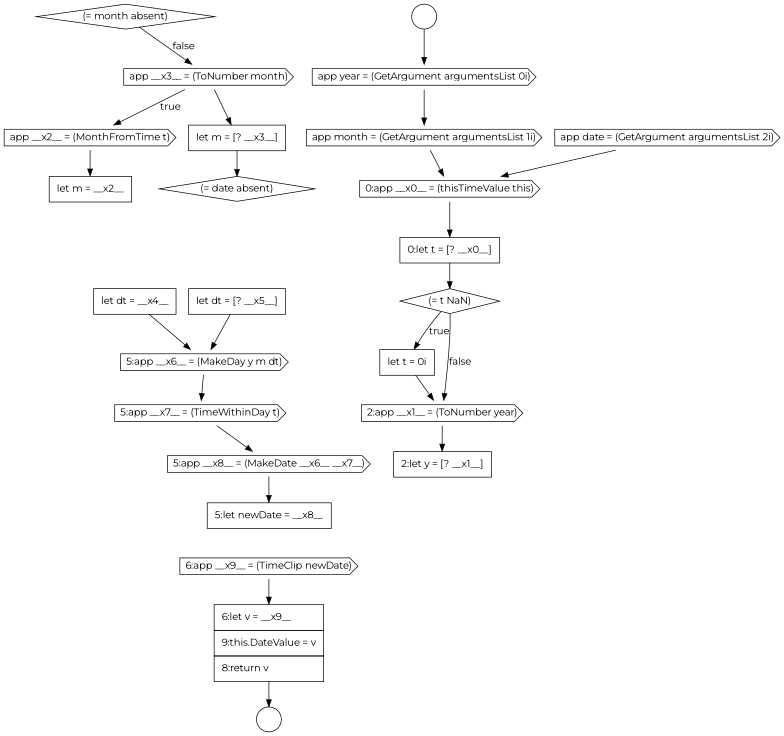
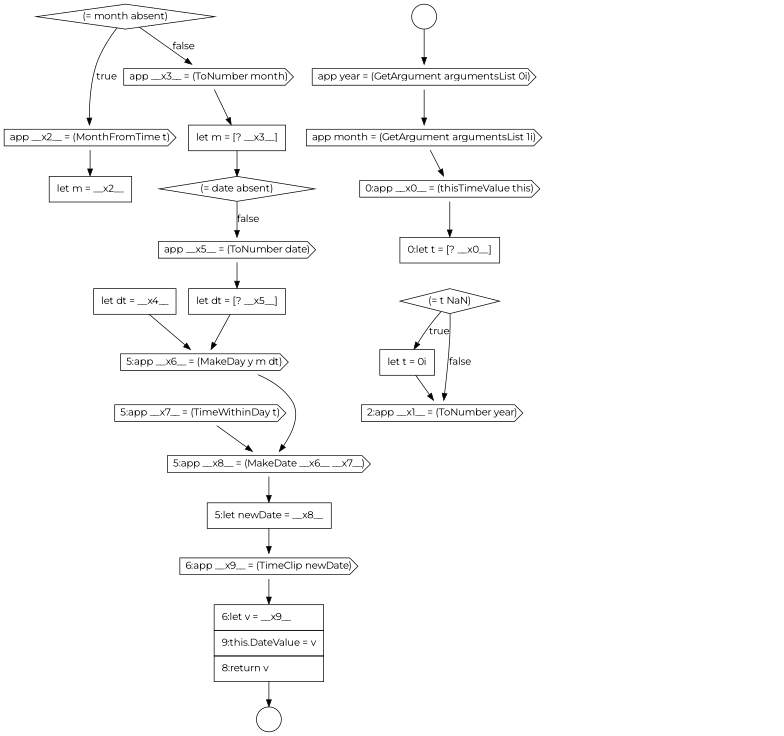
edge "app __x3__ = (ToNumber month)" -> "app __x2__ = (MonthFromTime t)": now "(= month absent)" -> "app __x2__ = (MonthFromTime t)"
node "app date = (GetArgument argumentsList 2i)": removed
node "app __x5__ = (ToNumber date)": added
edge "0:let t = [? __x0__]" -> "(= t NaN)": removed
edge "5:app __x6__ = (MakeDay y m dt)" -> "5:app __x7__ = (TimeWithinDay t)": now "5:app __x6__ = (MakeDay y m dt)" -> "5:app __x8__ = (MakeDate __x6__ __x7__)"
node "2:let y = [? __x1__]": removed
edge "5:let newDate = __x8__" -> "6:app __x9__ = (TimeClip newDate)": added
